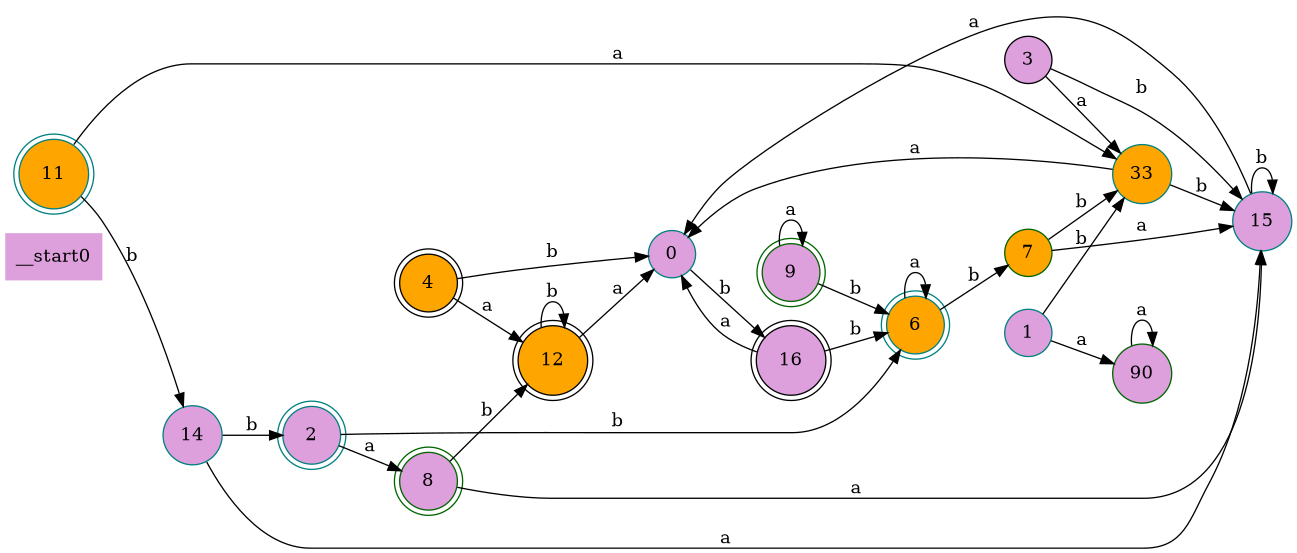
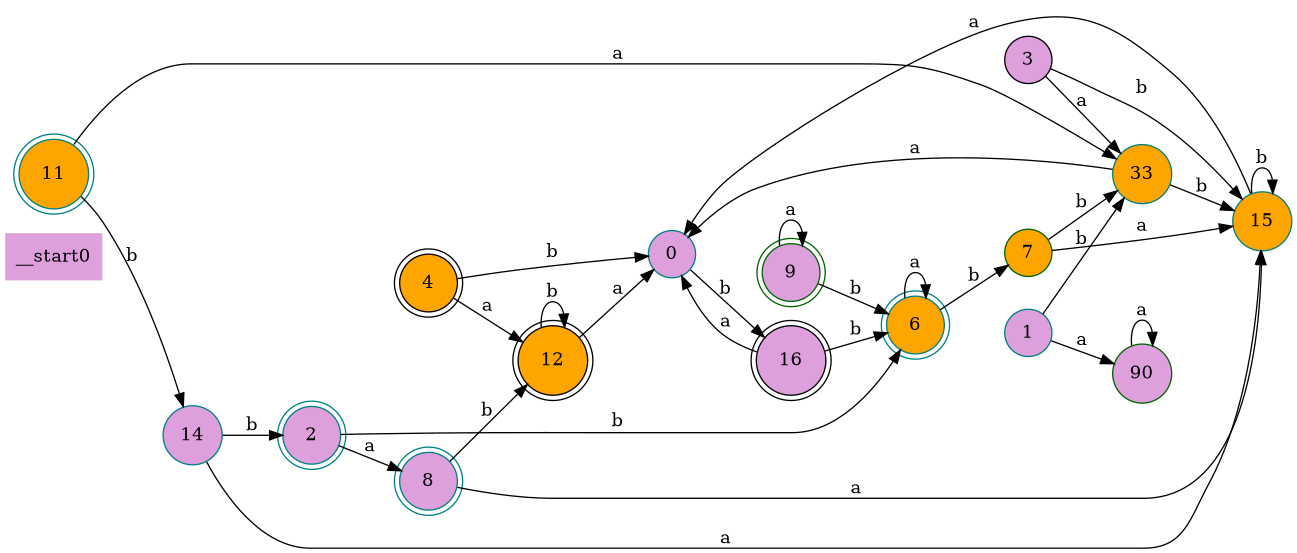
node "15": fillcolor plum -> orange
node "8": color darkgreen -> teal
